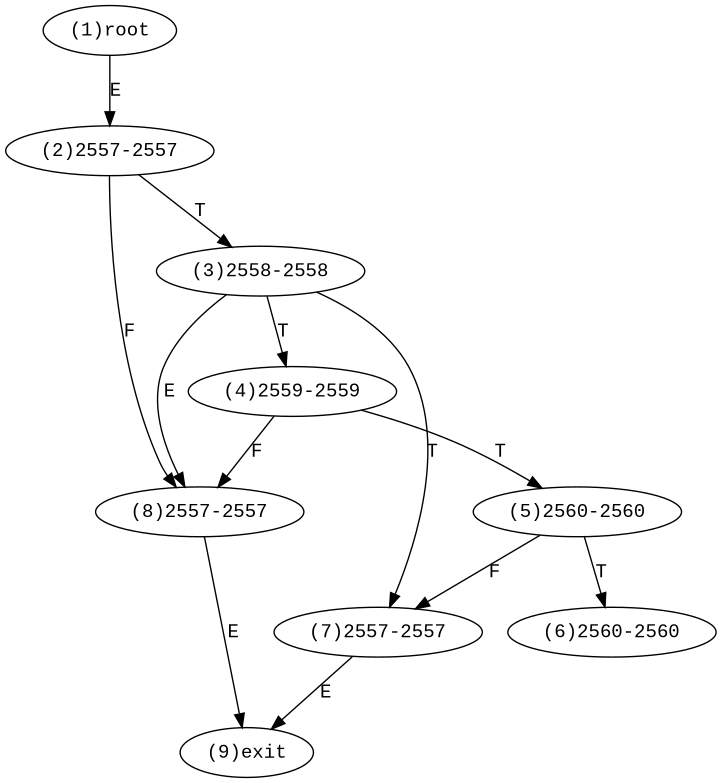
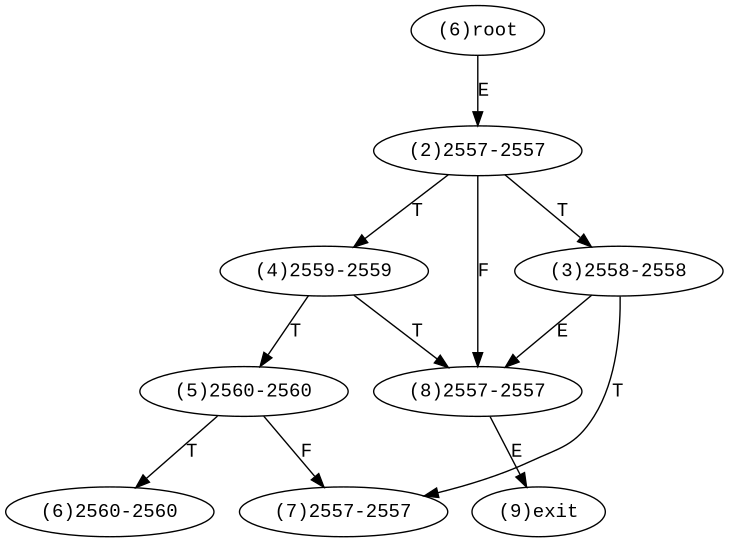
node "(1)root": label "(1)root" -> "(6)root"
edge "(3)2558-2558" -> "(4)2559-2559": now "(2)2557-2557" -> "(4)2559-2559"
edge "(4)2559-2559" -> "(8)2557-2557": label "F" -> "T"
edge "(7)2557-2557" -> "(9)exit": removed, label "E"
